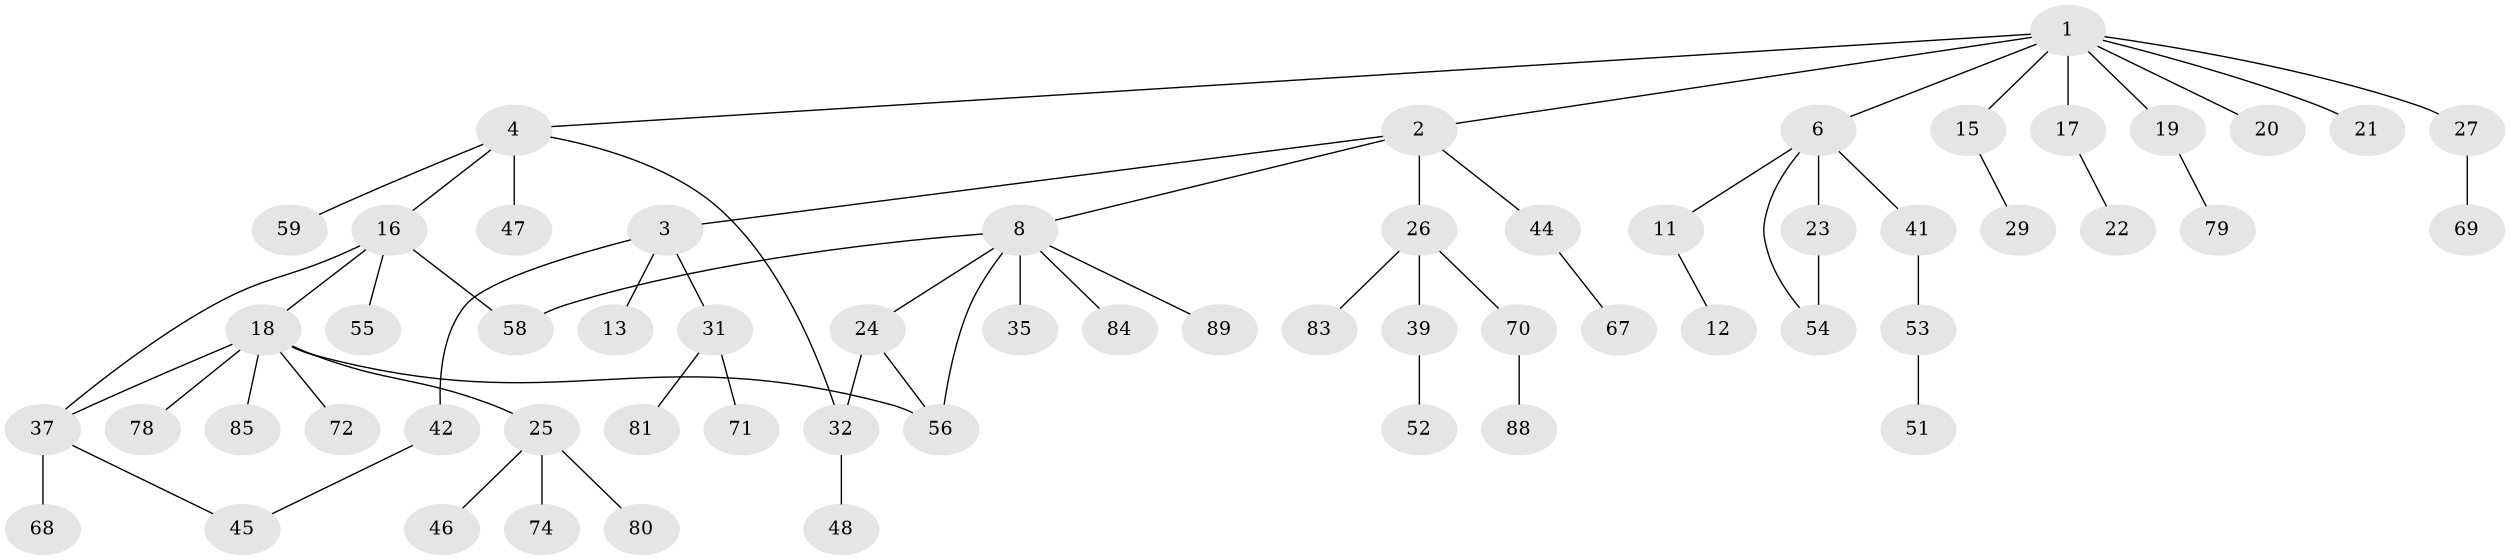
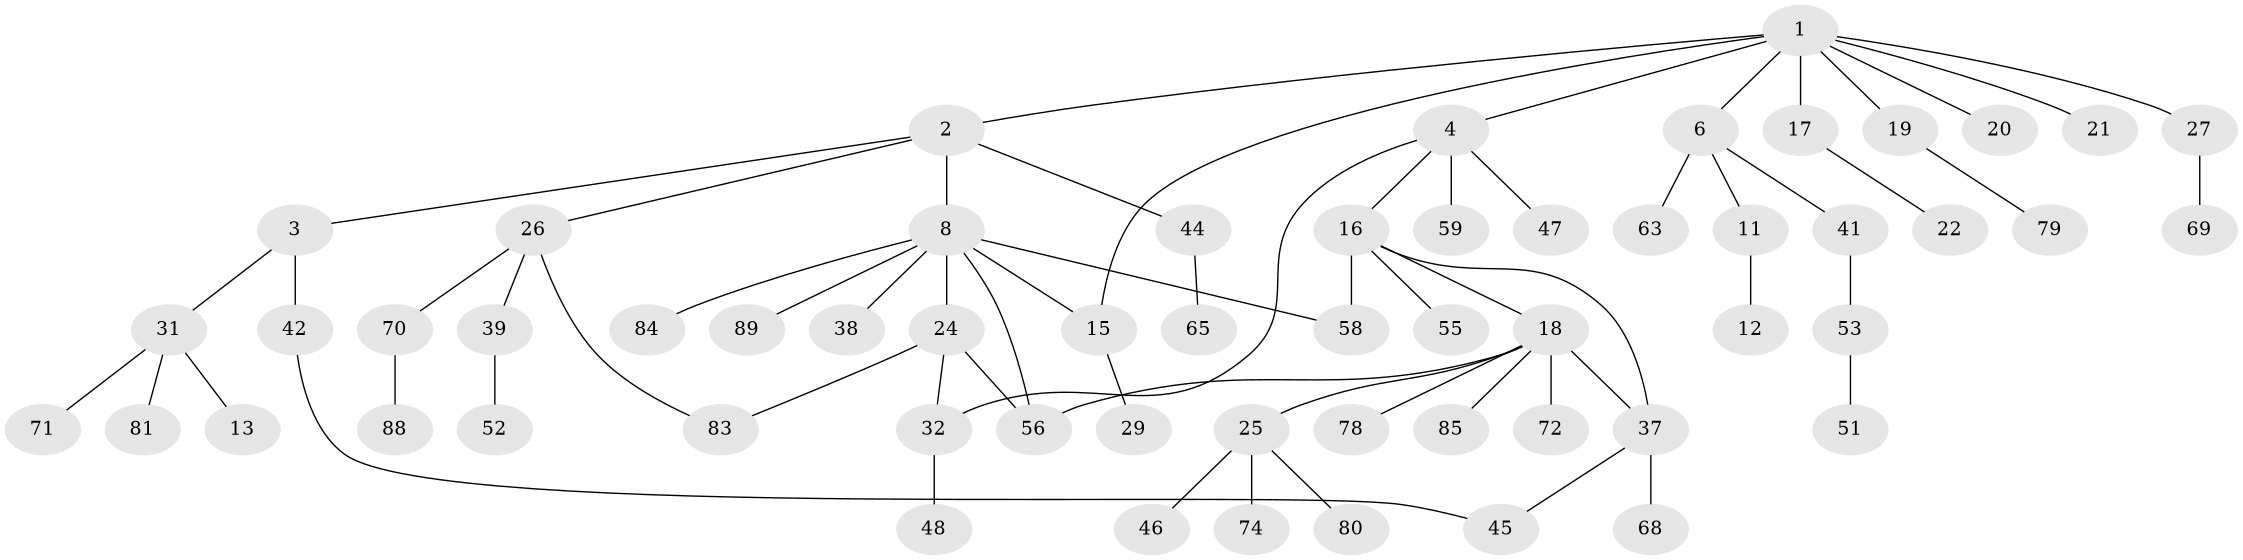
node "23": label "23" -> "63"
edge "3" -- "13": now "31" -- "13"
edge "8" -- "15": added
node "35": label "35" -> "38"
node "67": label "67" -> "65"
node "54": removed
edge "24" -- "83": added
